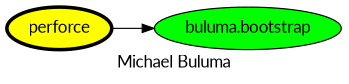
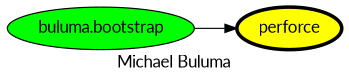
edge "perforce" -> "buluma.bootstrap": reversed
